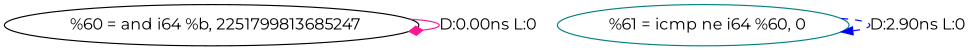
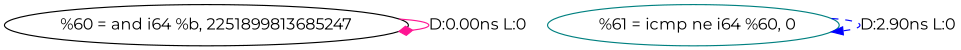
node "%60 = and i64 %b, 2251799813685247": label "%60 = and i64 %b, 2251799813685247" -> "%60 = and i64 %b, 2251899813685247"
